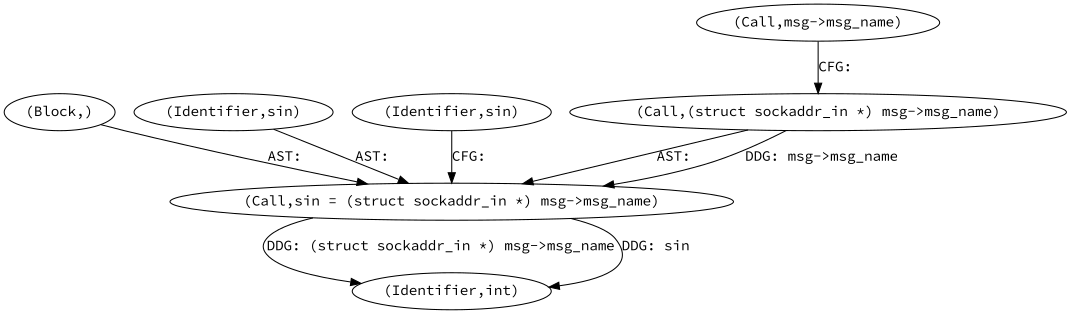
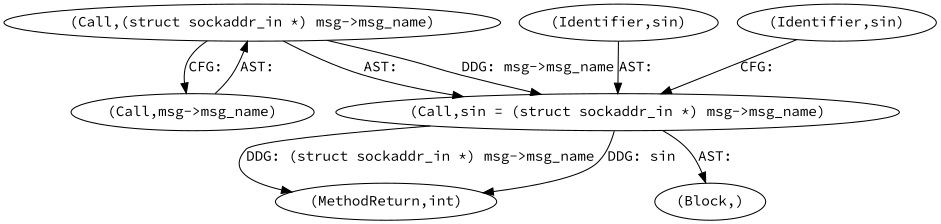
edge "(Call,(struct sockaddr_in *) msg->msg_name)" -> "(Call,msg->msg_name)": added, label "CFG:"
edge "(Call,msg->msg_name)" -> "(Call,(struct sockaddr_in *) msg->msg_name)": label "CFG: " -> "AST: "
edge "(Block,)" -> "(Call,sin = (struct sockaddr_in *) msg->msg_name)": reversed
node "(Identifier,int)": label "(Identifier,int)" -> "(MethodReturn,int)"
